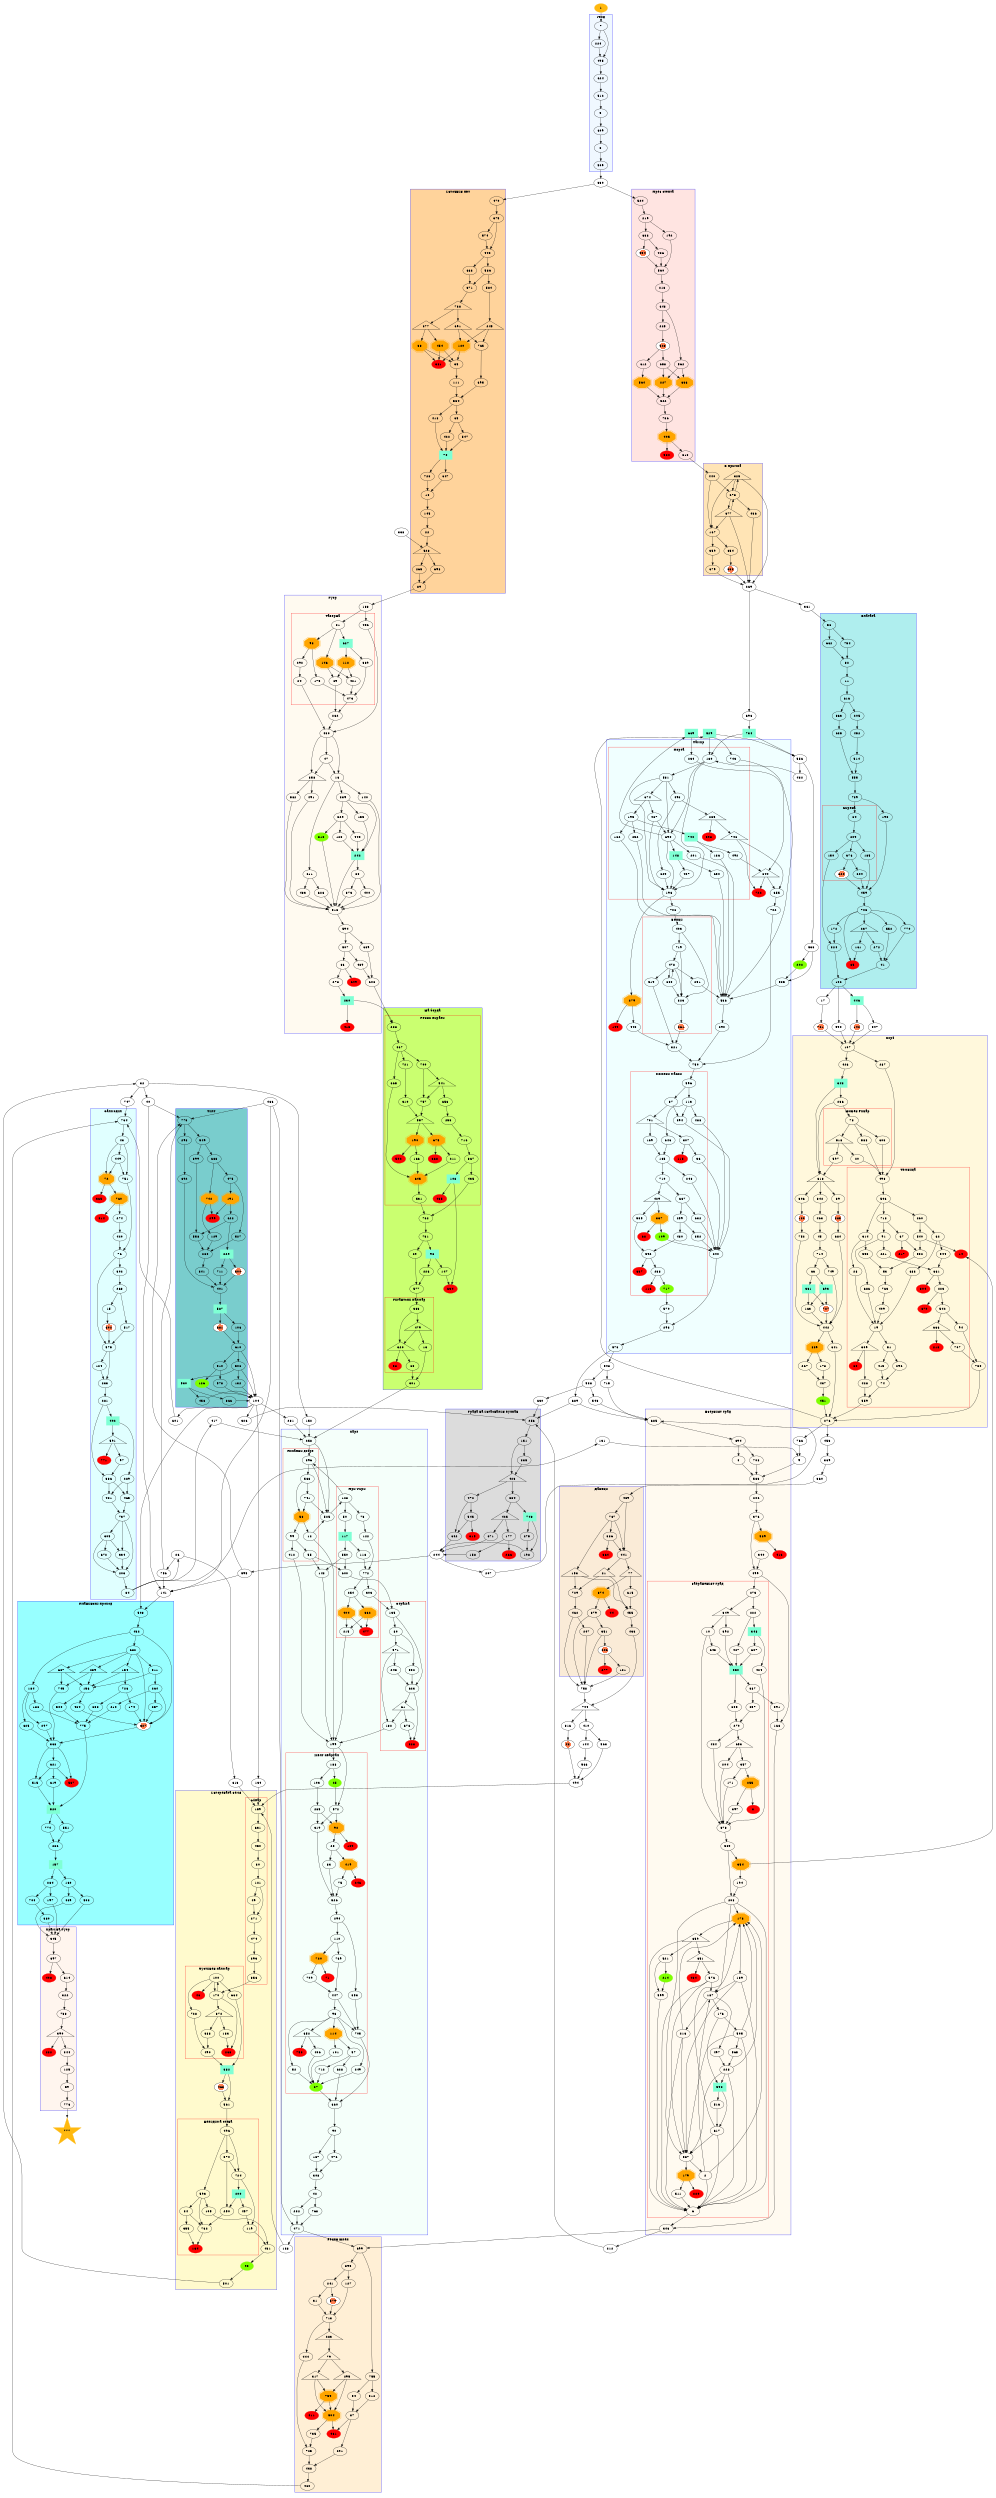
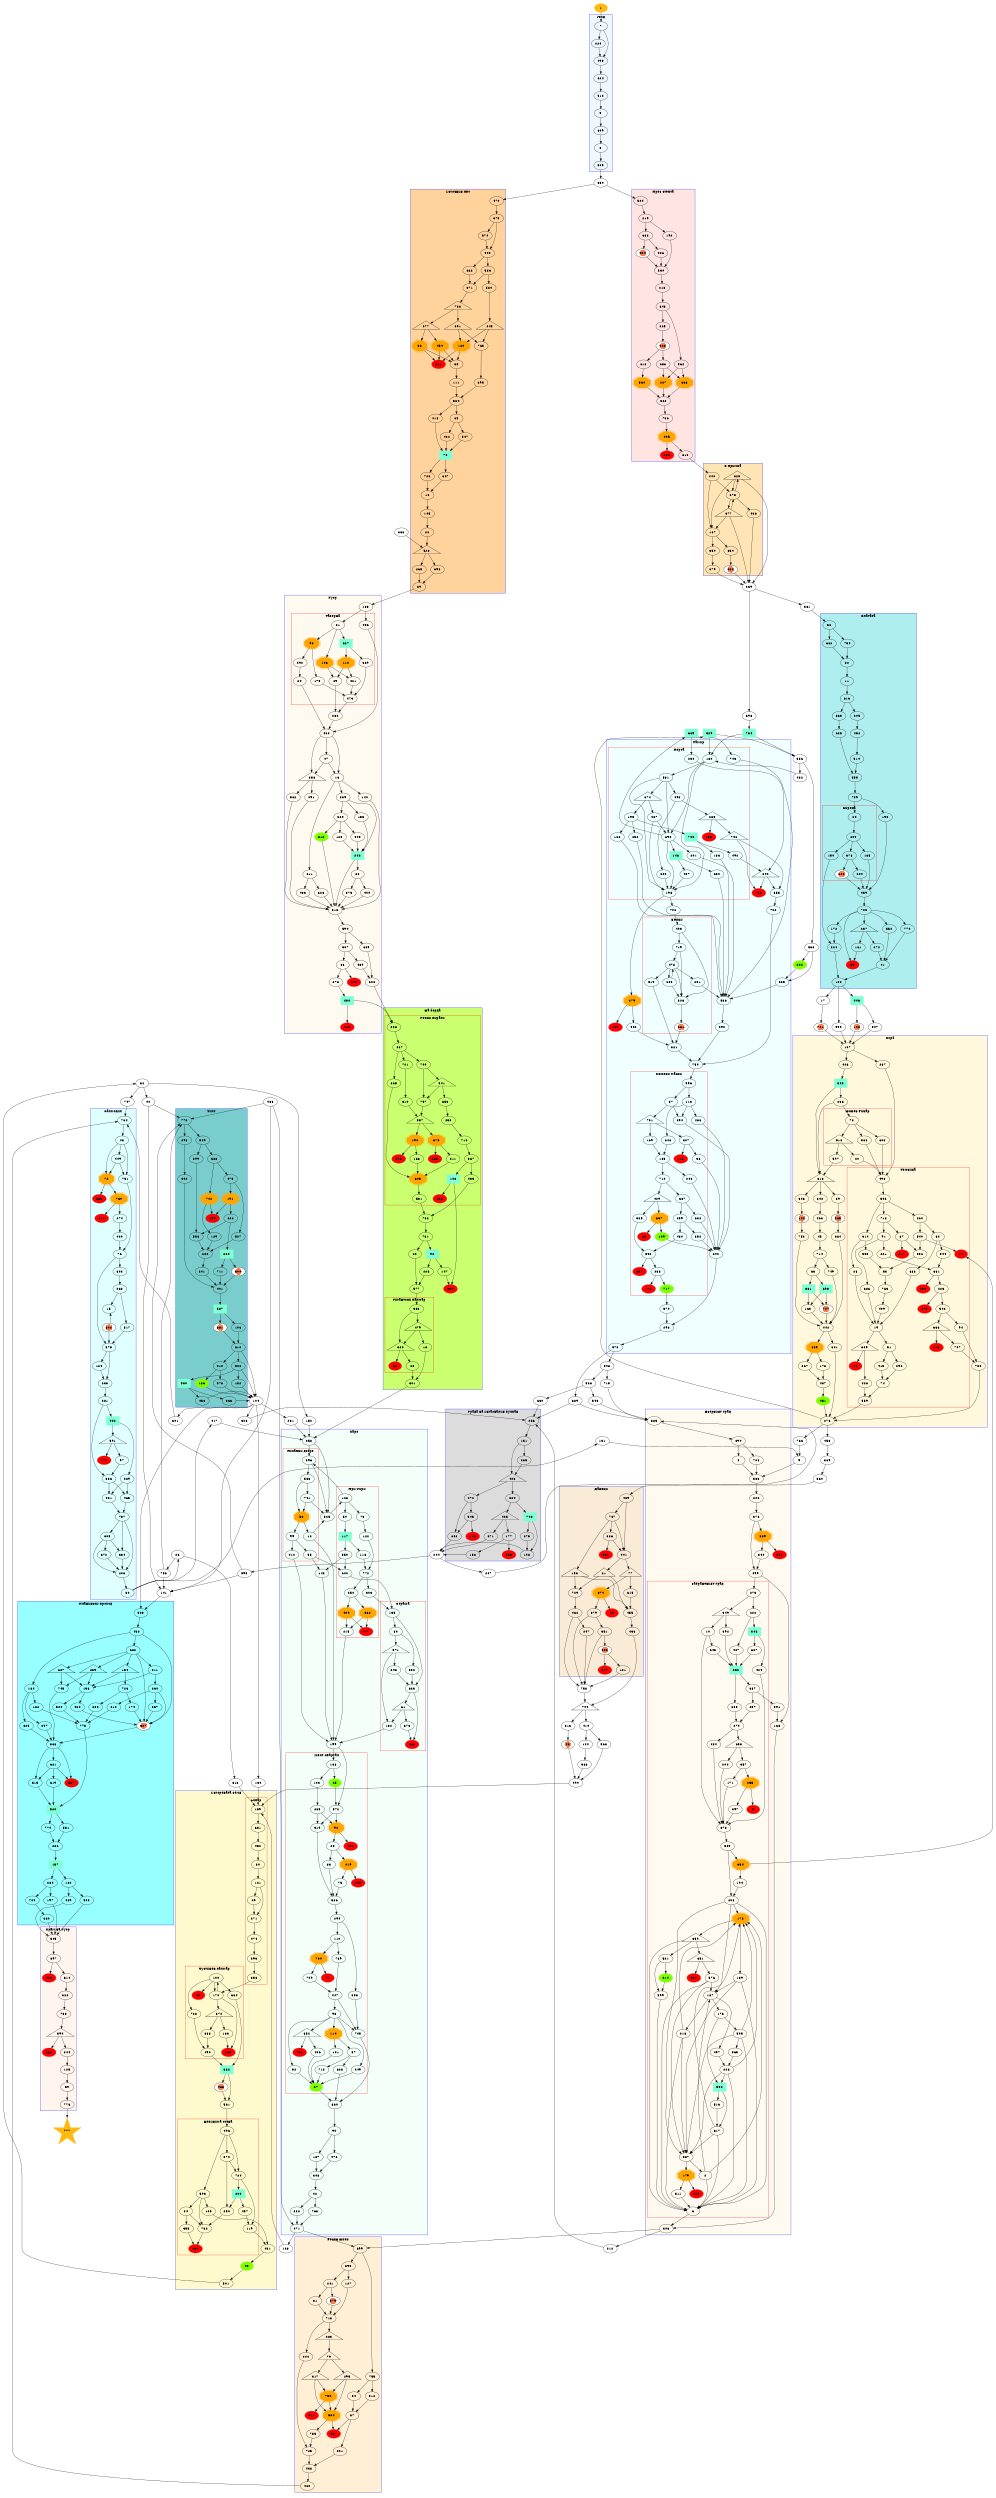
edge "15" -> "602": reversed
edge "589" -> "340": added
